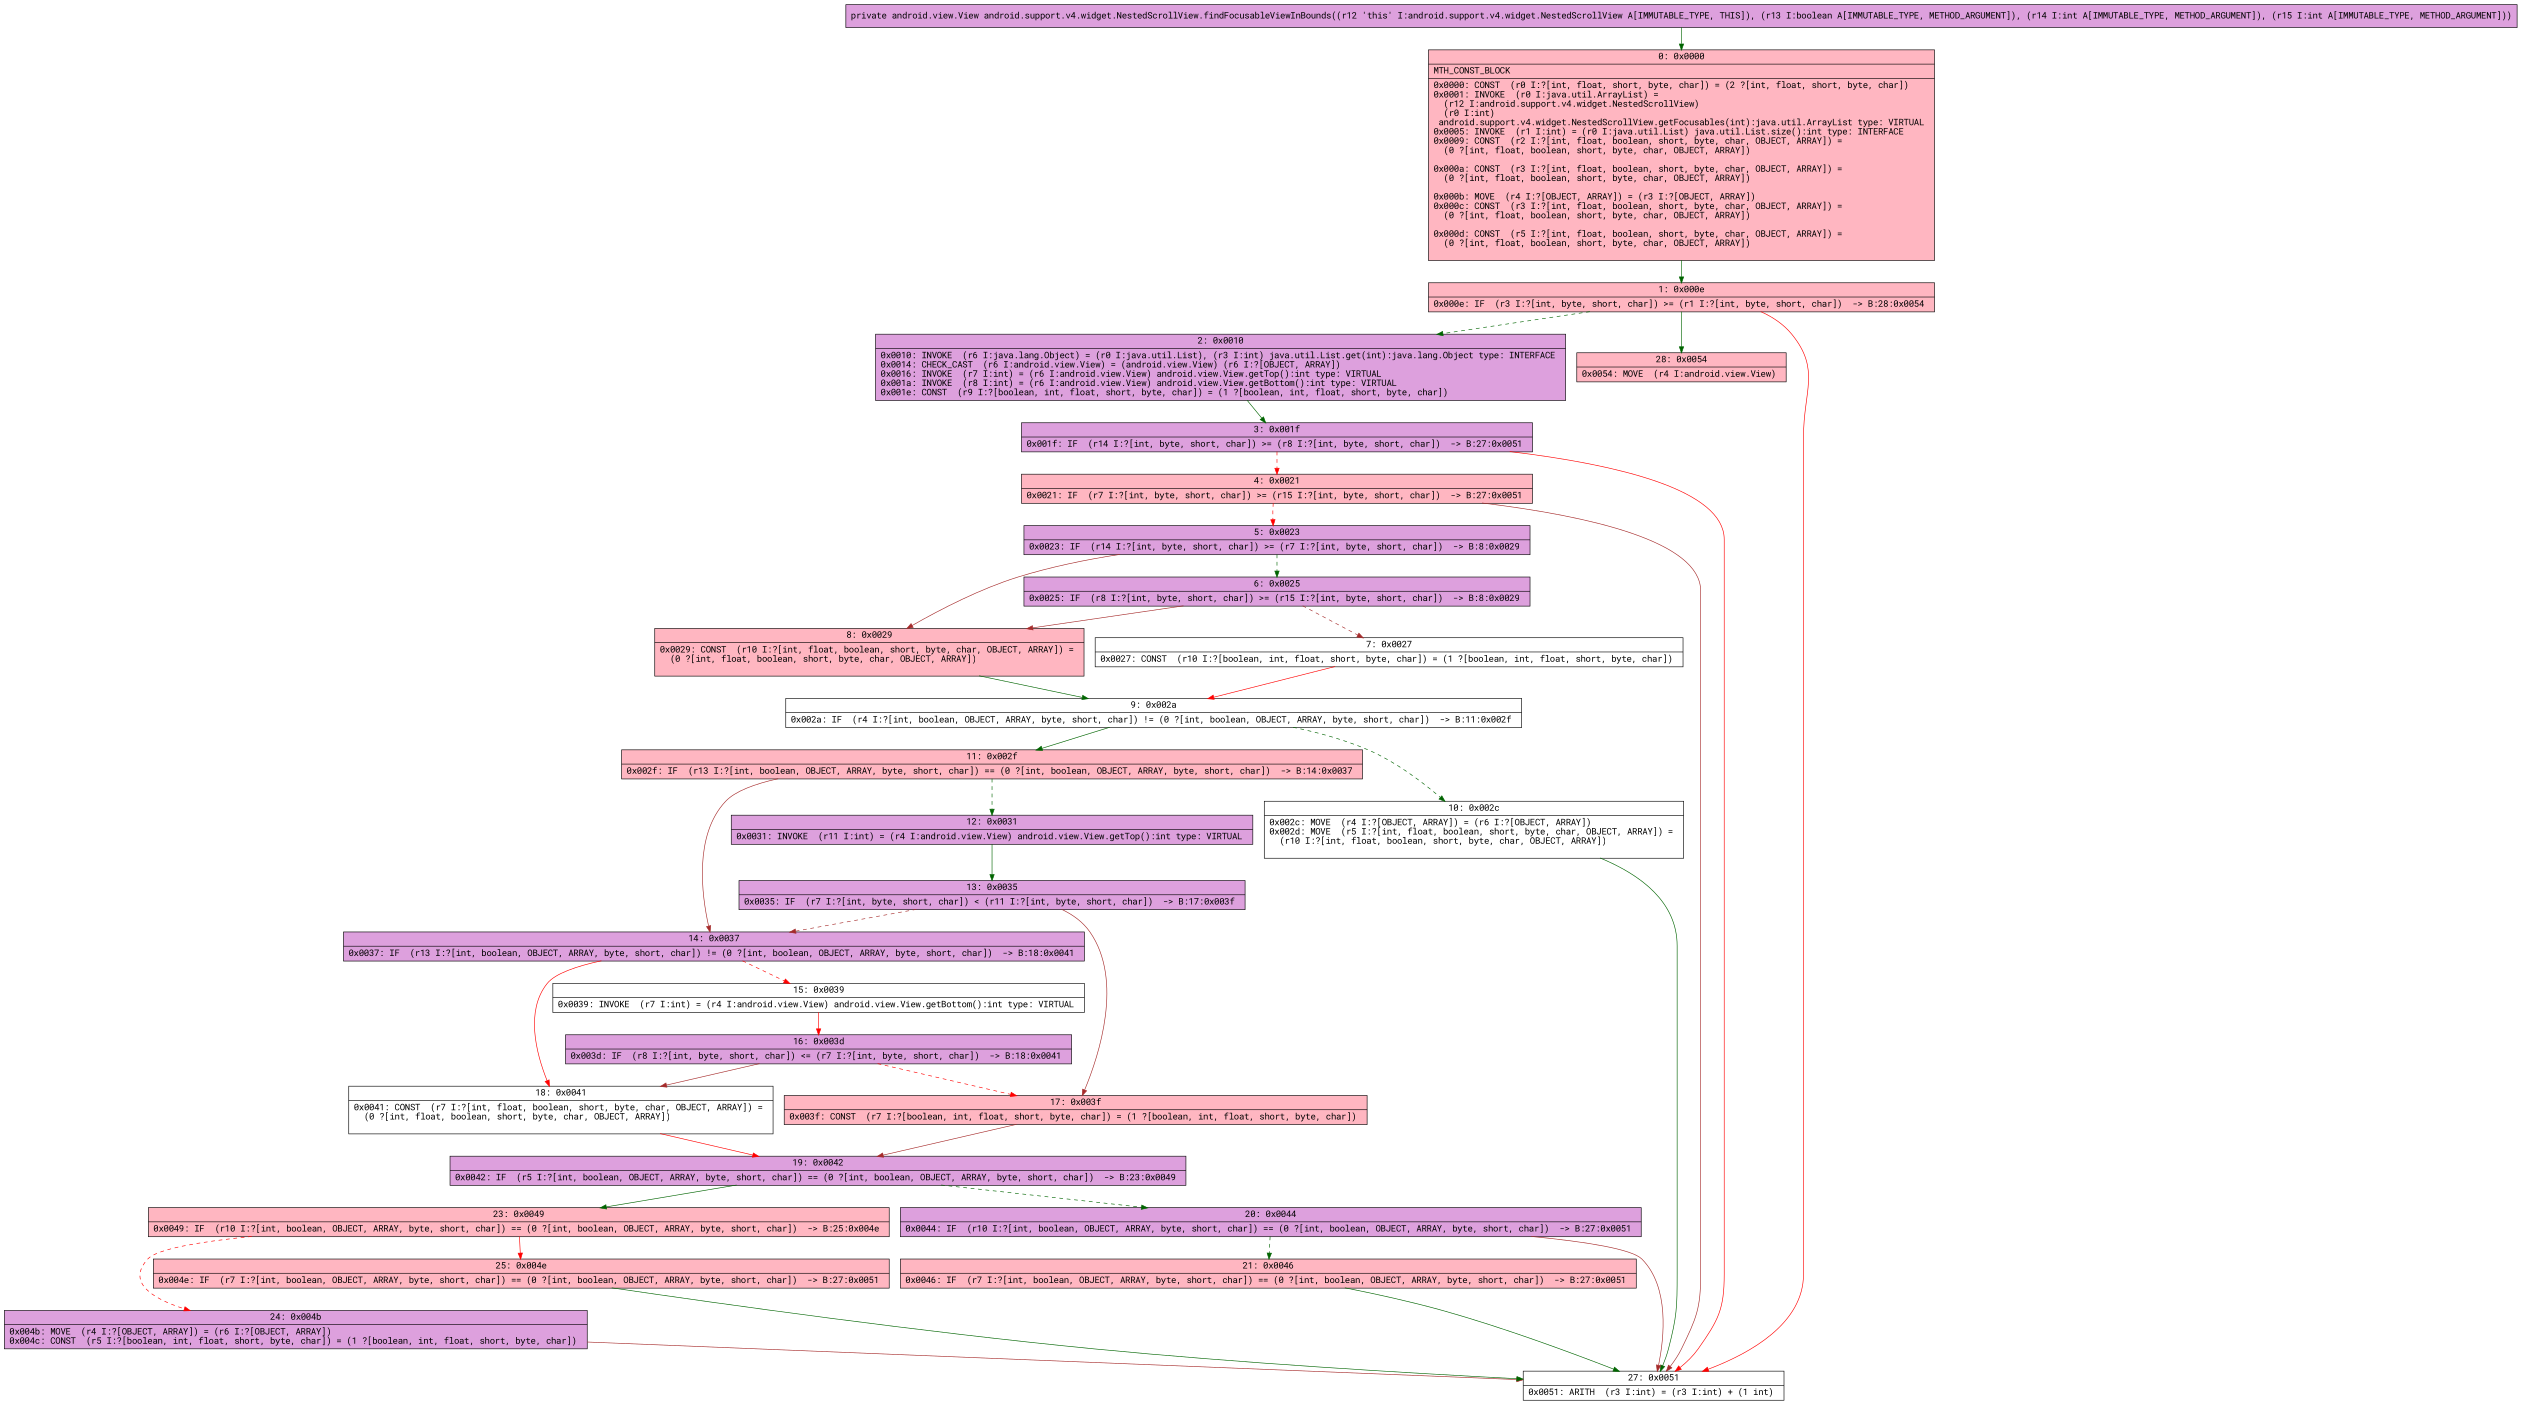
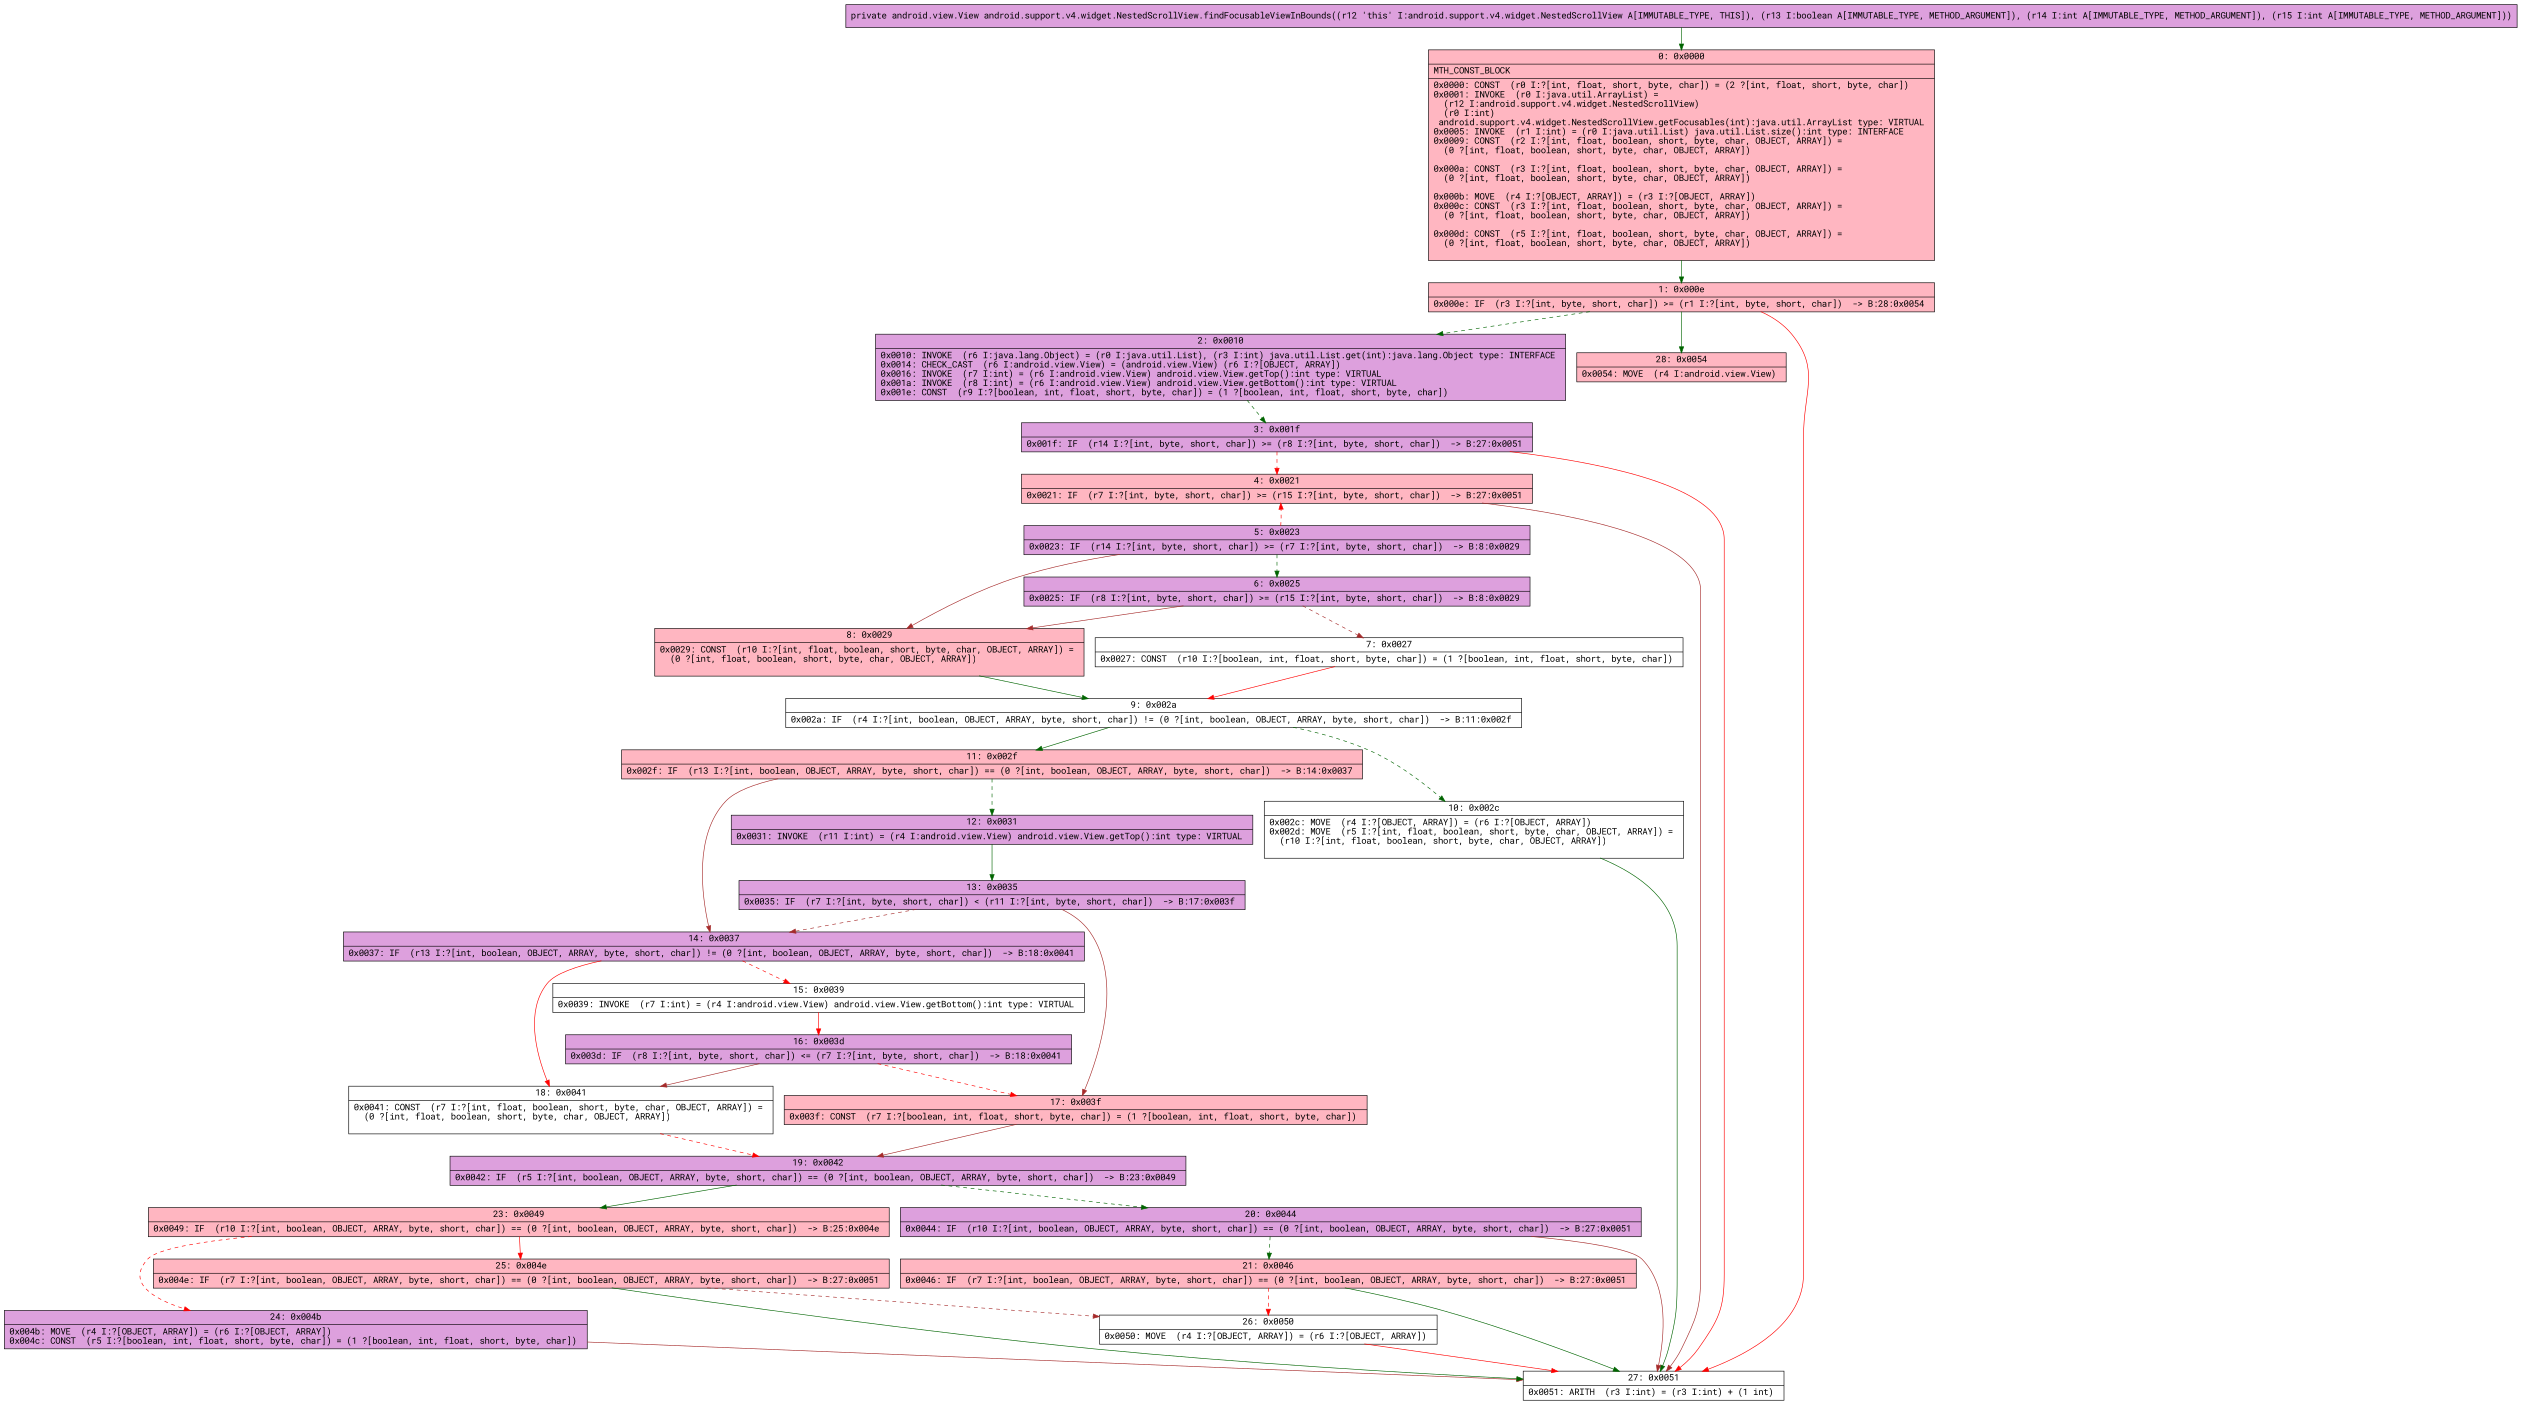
edge "2: 0x0010" -> "3: 0x001f": style solid -> dashed
edge "4: 0x0021" -> "5: 0x0023": reversed
edge "18: 0x0041" -> "19: 0x0042": style solid -> dashed
node "26: 0x0050": added
